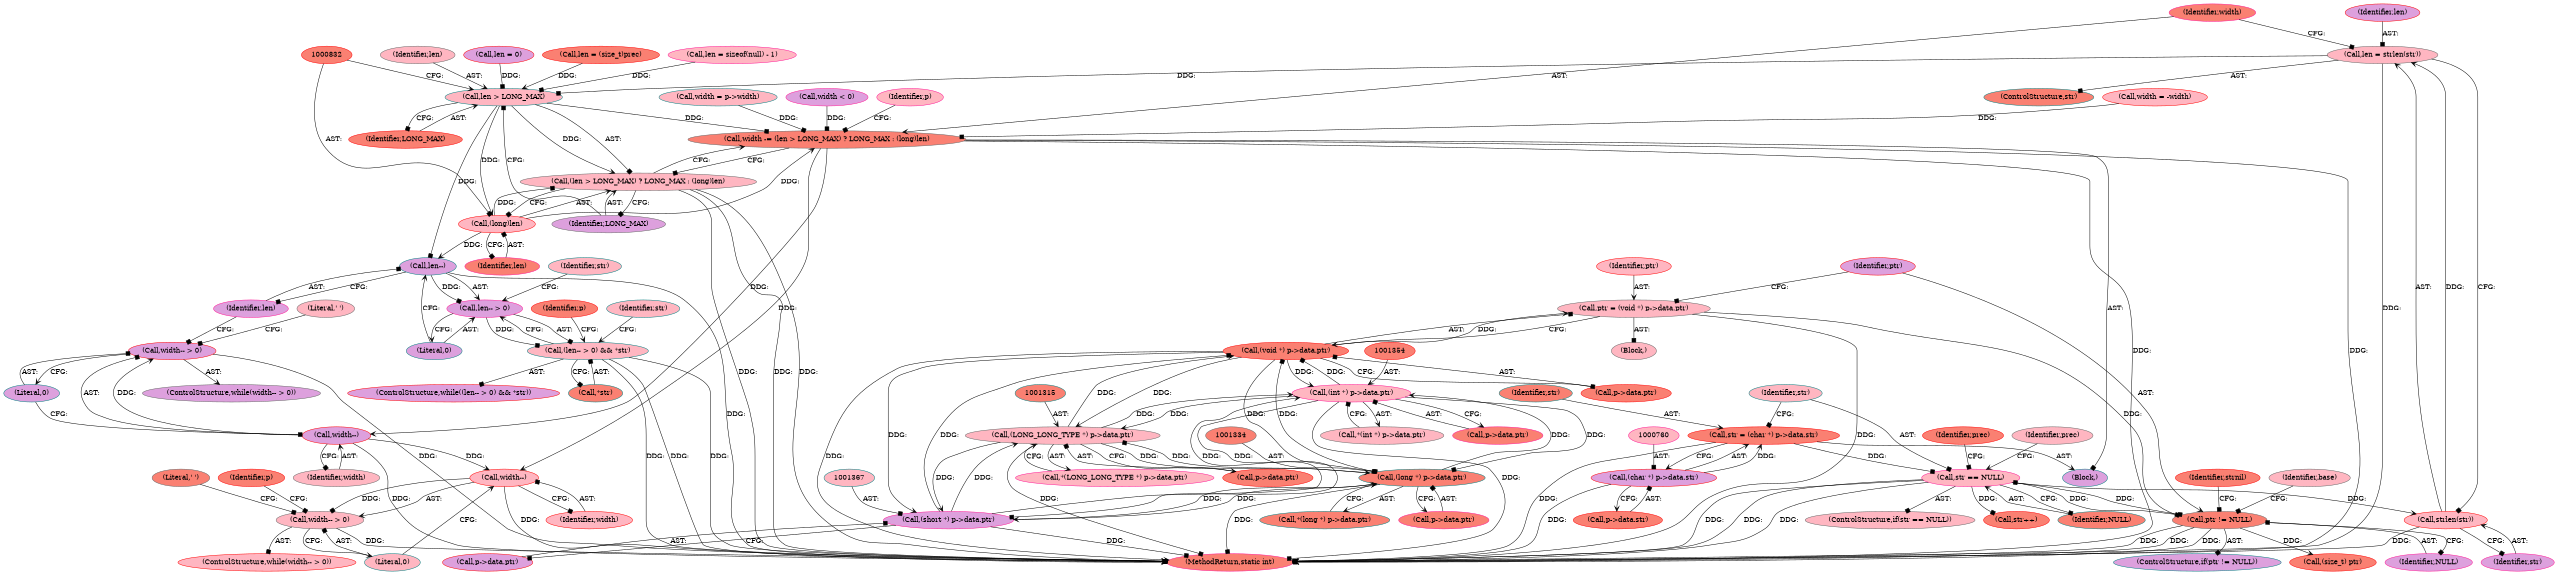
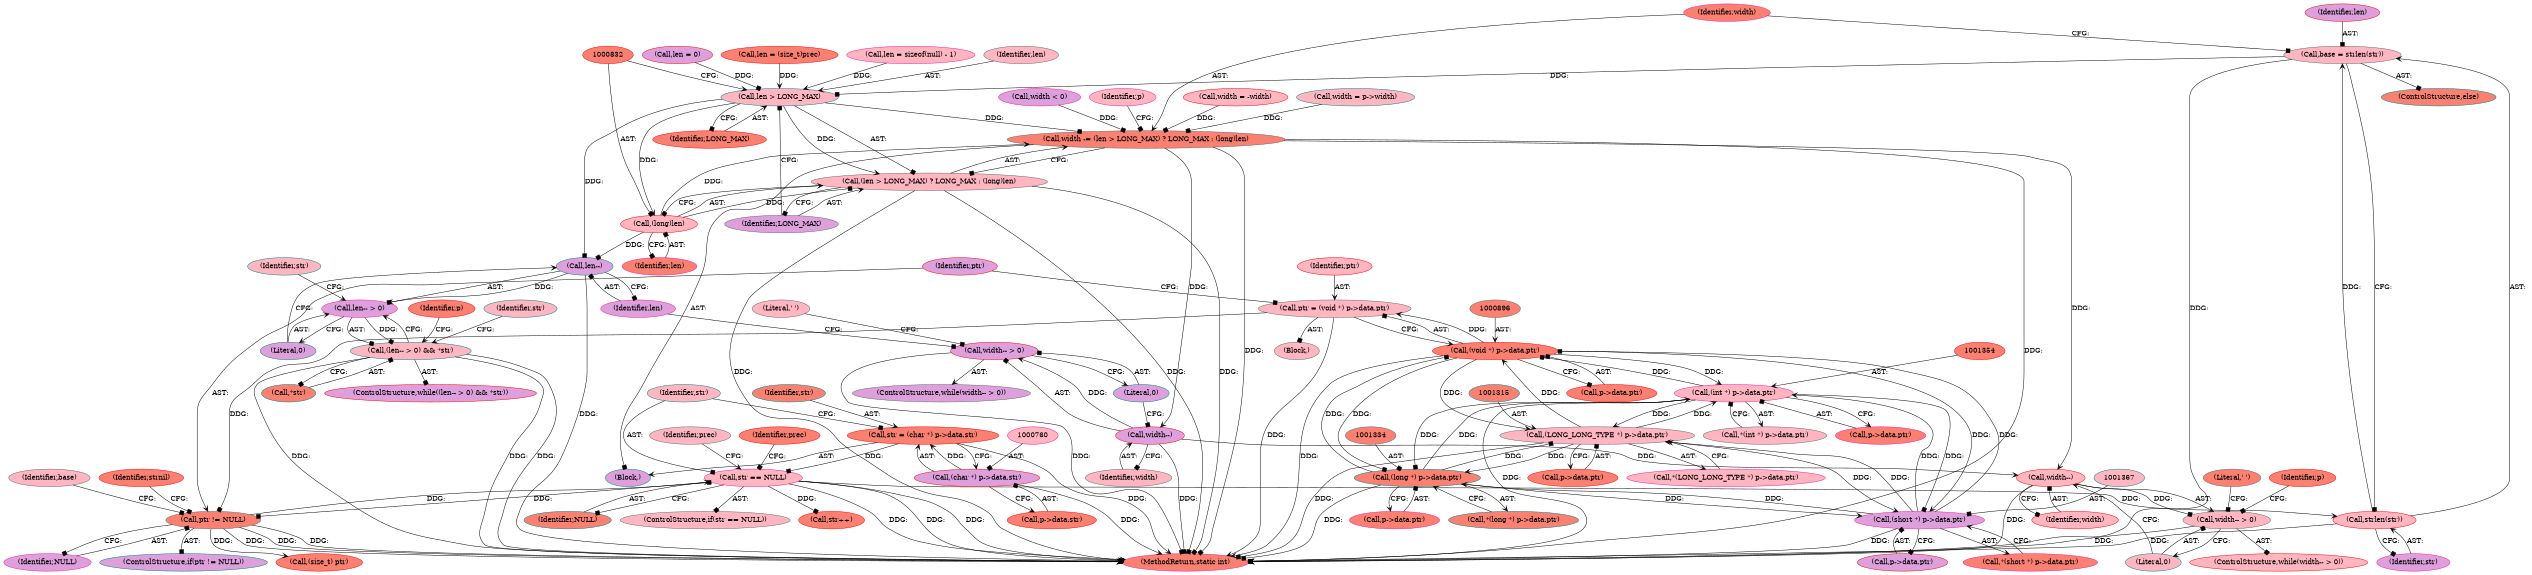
node "(Call,len = strlen(str))": label "(Call,len = strlen(str))" -> "(Call,base = strlen(str))"
edge "(Call,len = sizeof(null) - 1)" -> "(Call,len > LONG_MAX)": arrowhead box -> vee
node "(ControlStructure,str)": label "(ControlStructure,str)" -> "(ControlStructure,else)"
edge "(Call,(len > LONG_MAX) ? LONG_MAX : (long)len)" -> "(Call,width -= (len > LONG_MAX) ? LONG_MAX : (long)len)": label "CFG: " -> "AST: "
edge "(Call,(long)len)" -> "(Call,len--)": arrowhead vee -> box
node "1000896": added
node "(Call,*(short *) p->data.ptr)": added
